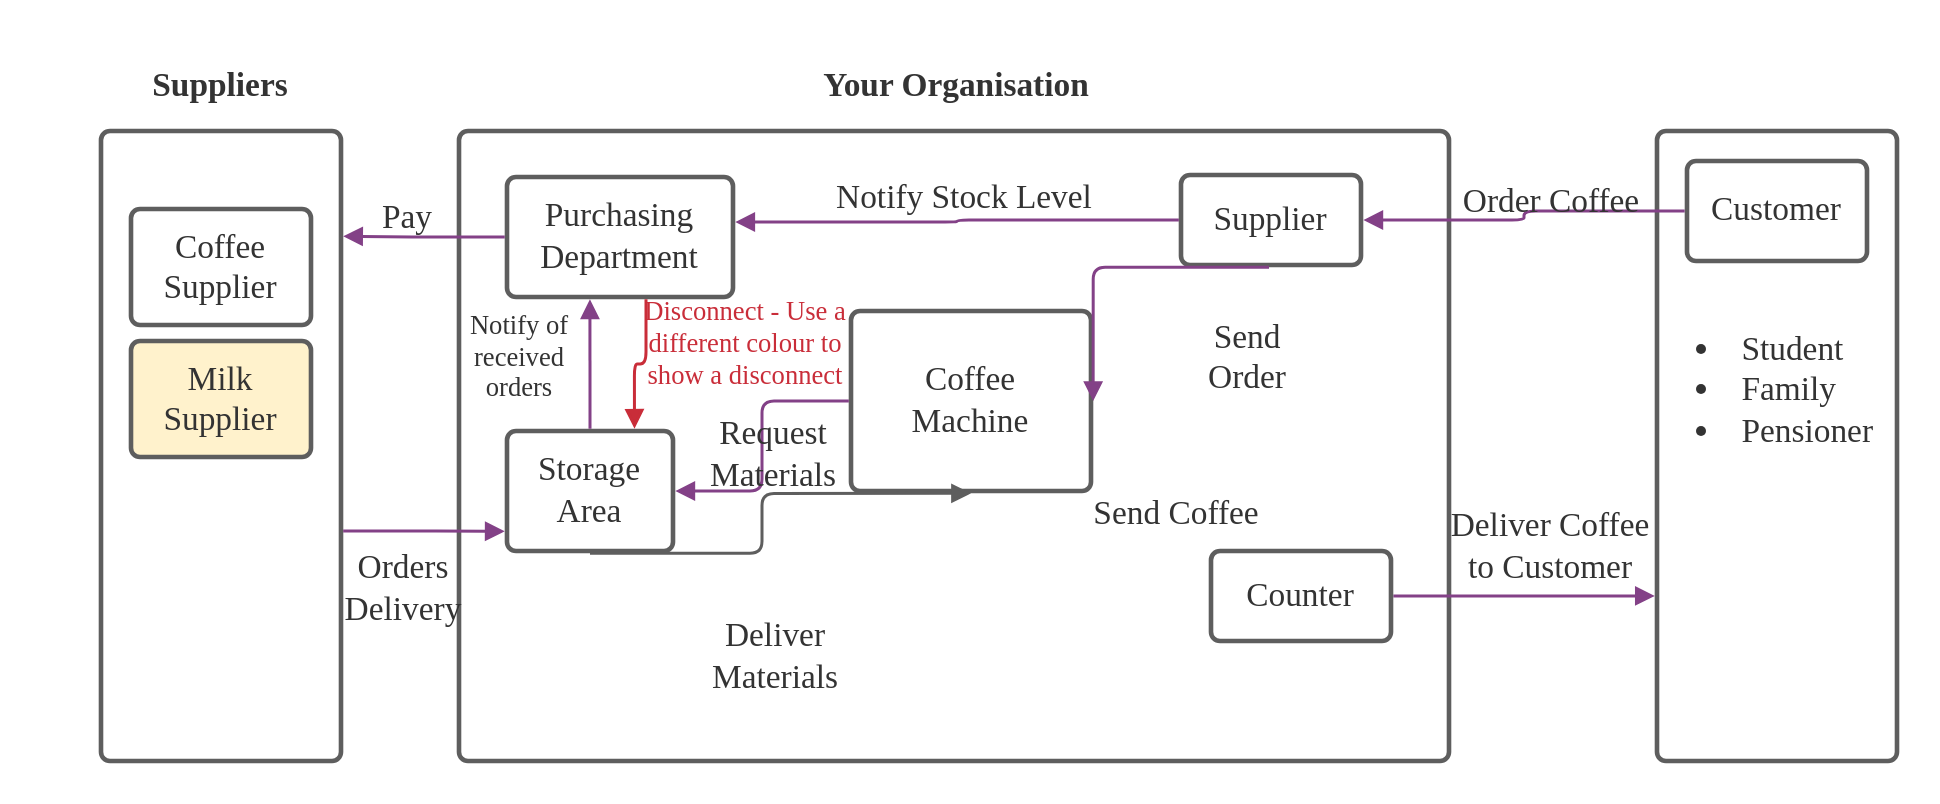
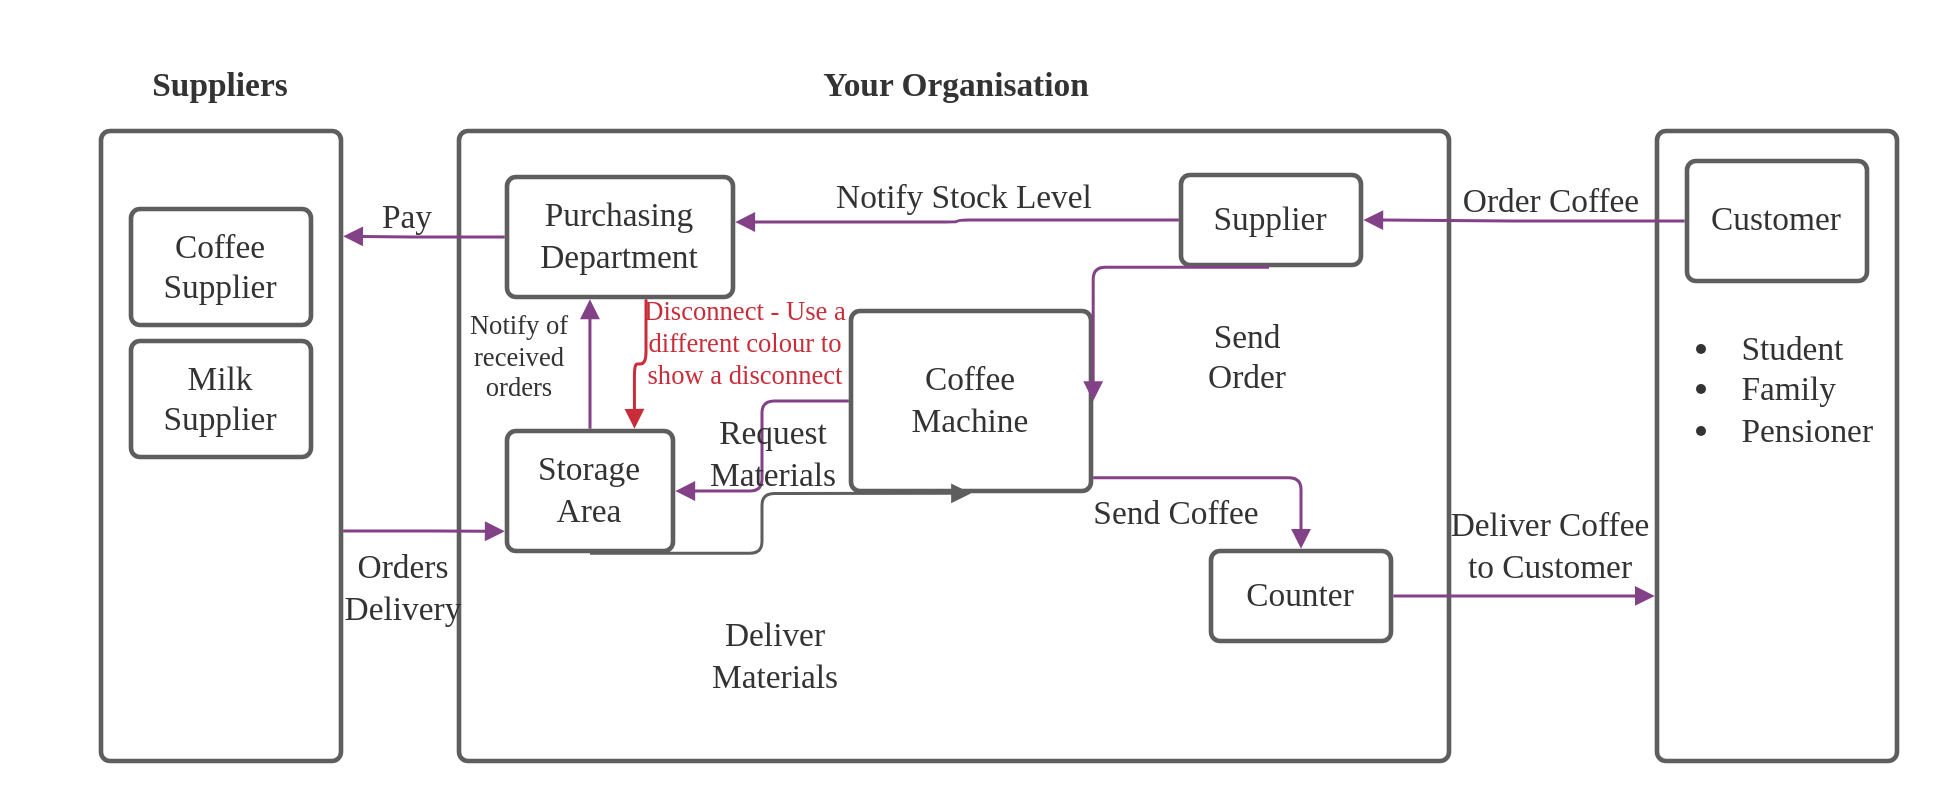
node "Customer": size 180x100 -> 180x120
node "Milk Supplier": fillcolor #fff2cc -> #ffffff
edge "Coffee Machine" -> "Counter": added
